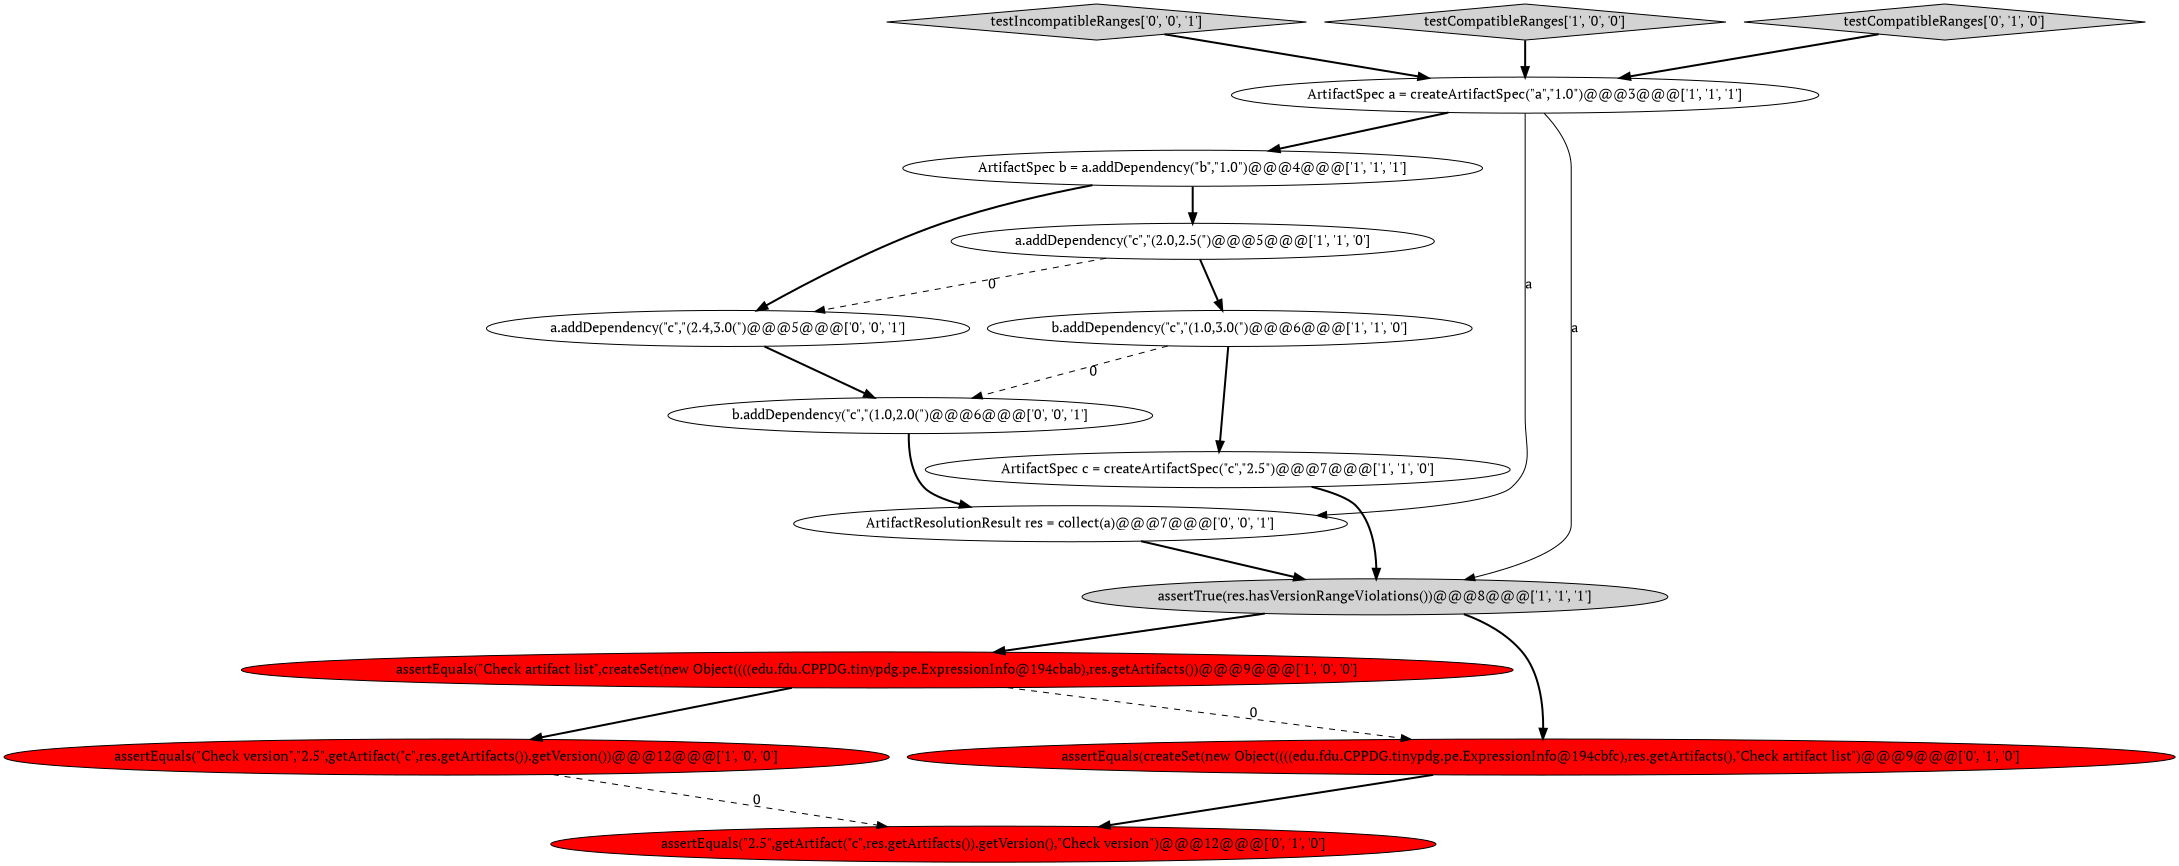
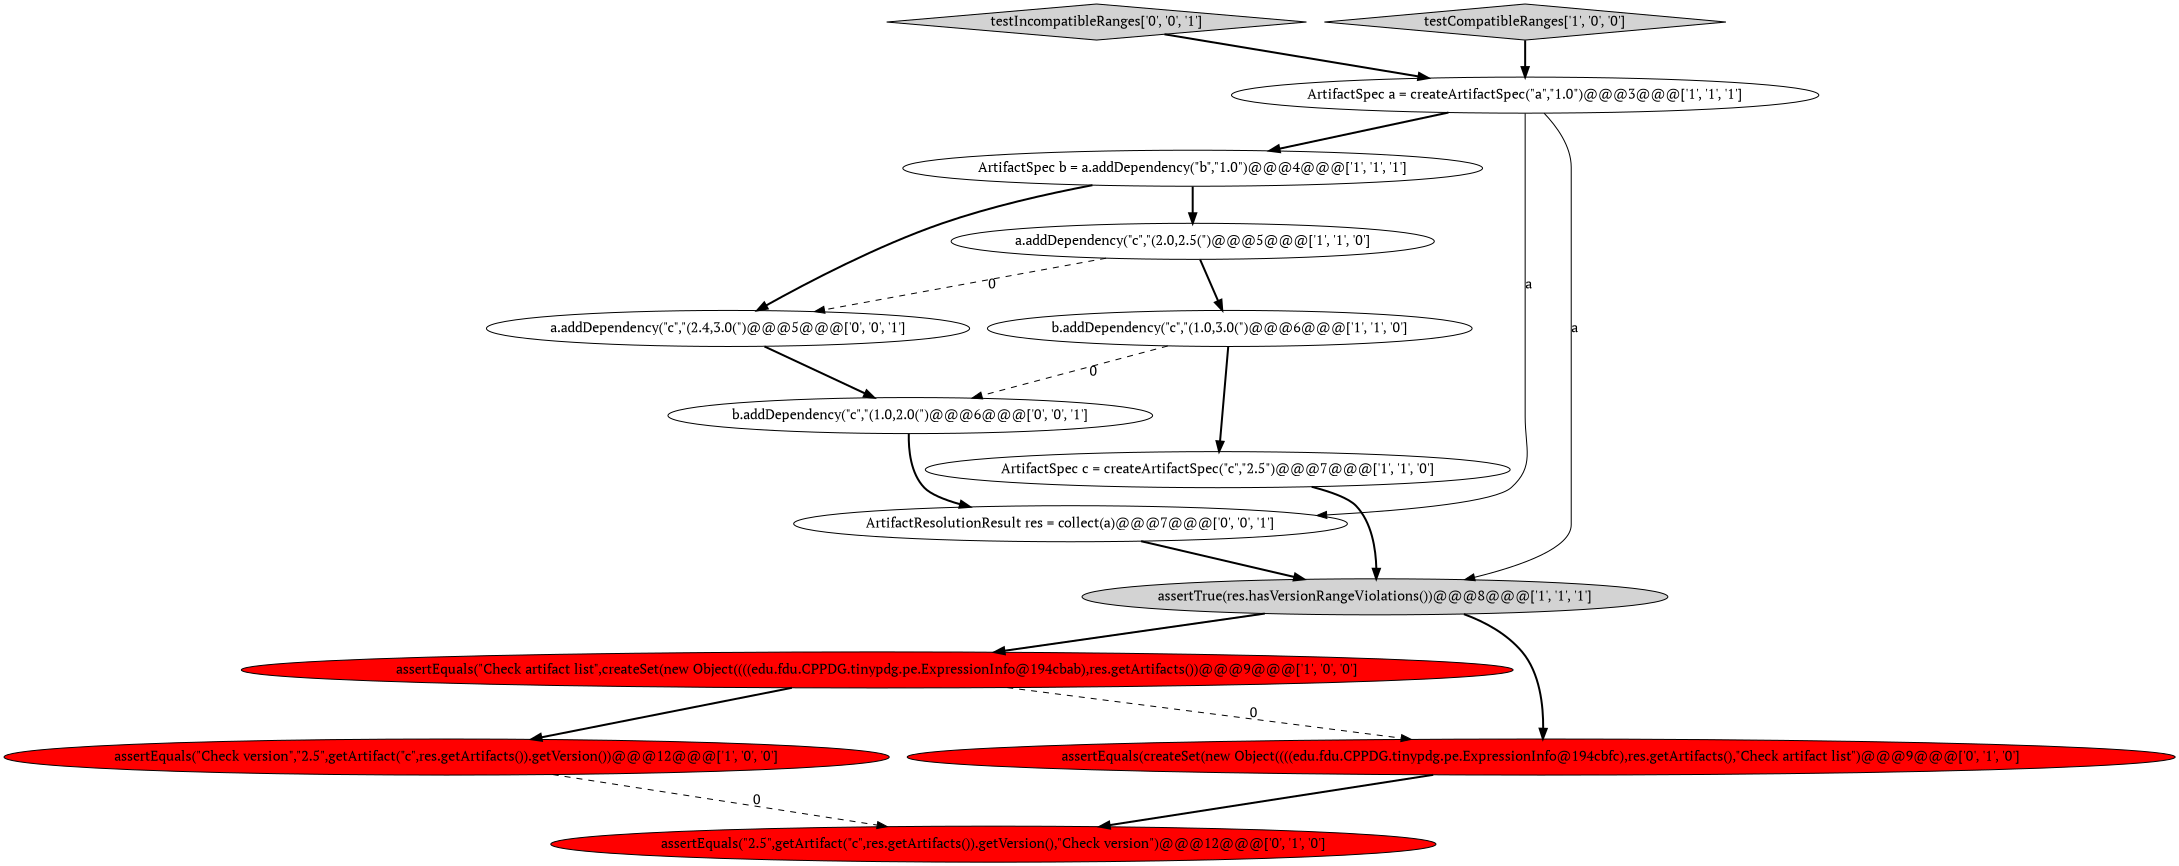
node "testCompatibleRanges['0', '1', '0']": removed
